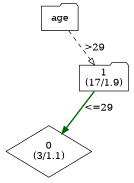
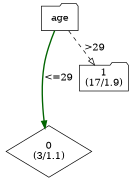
edge "1 (17/1.9)" -> "0 (3/1.1)": now "age" -> "0 (3/1.1)"
